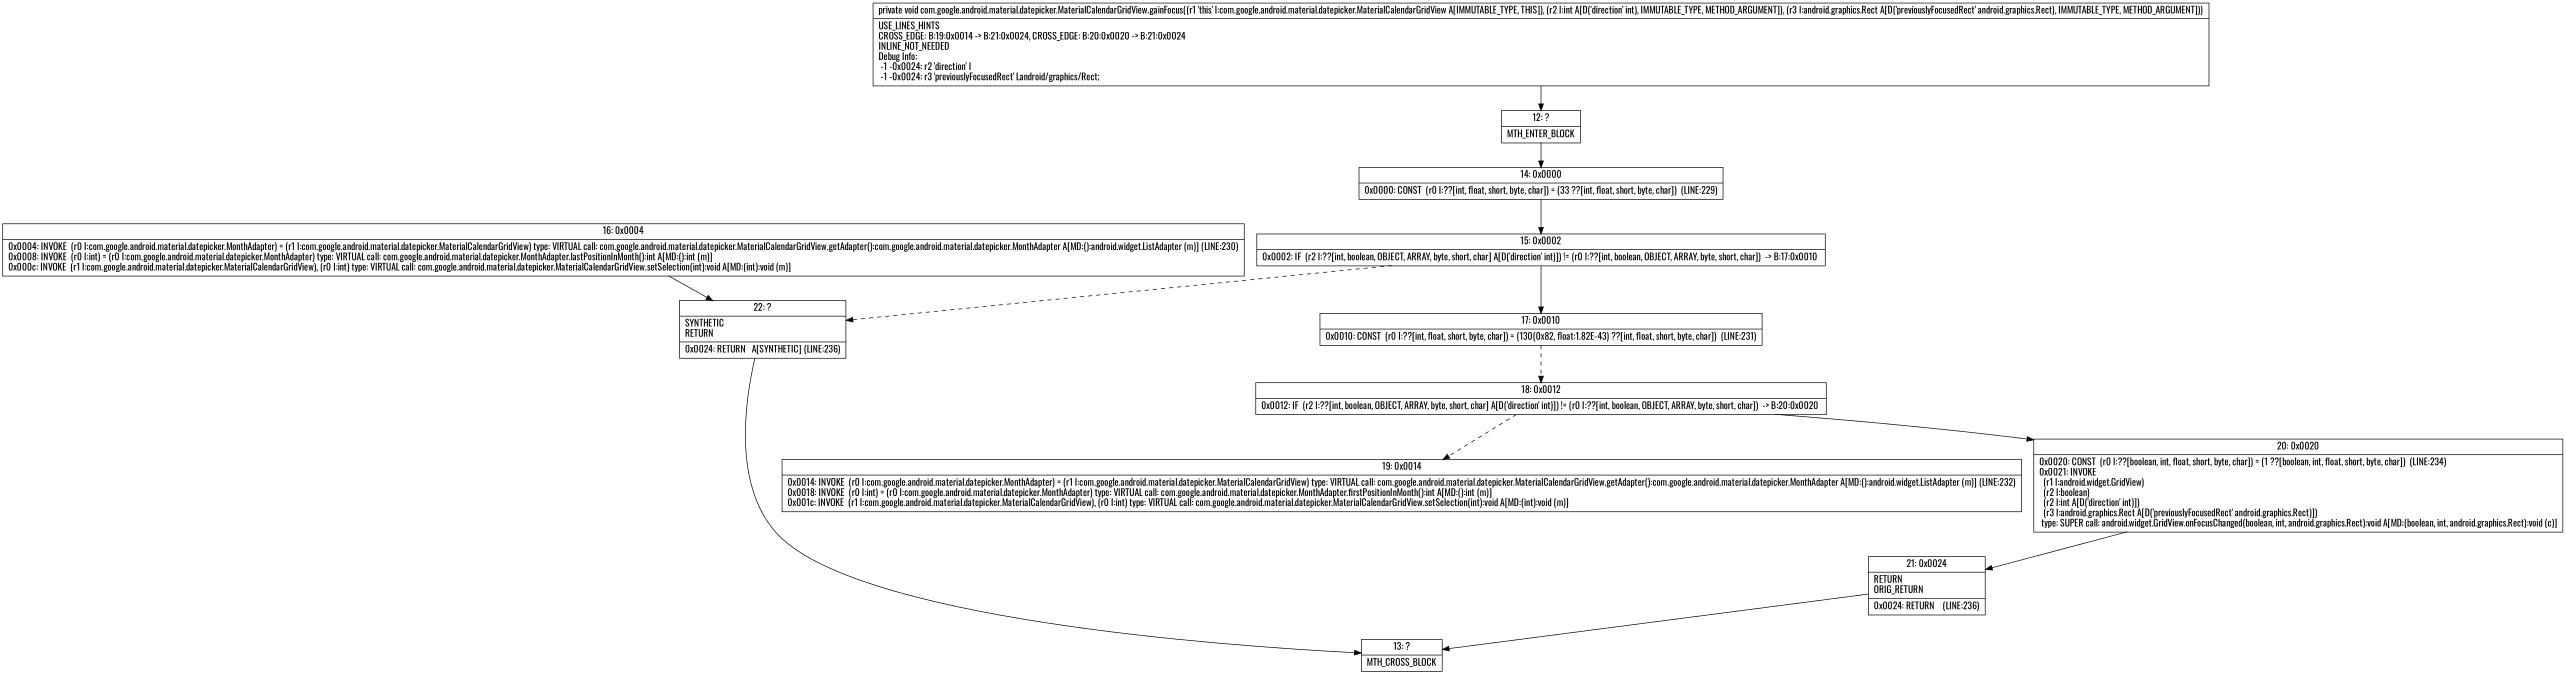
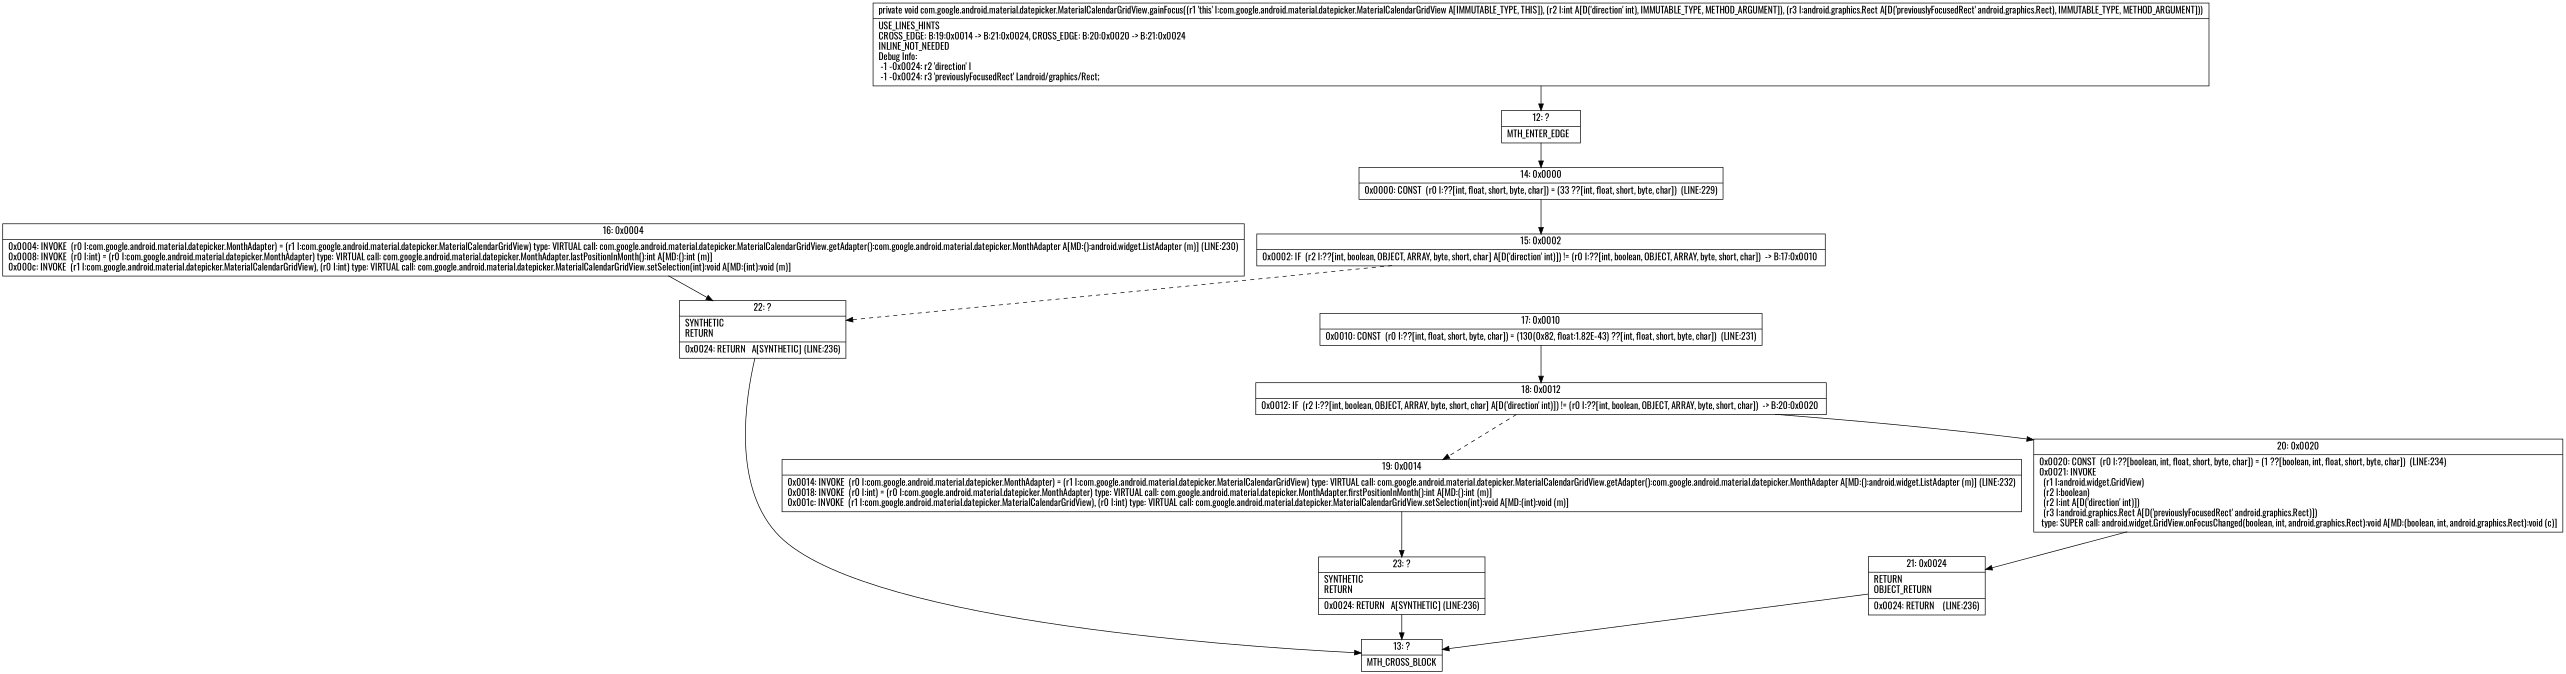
node "12: ?": text "MTH_ENTER_BLOCK" -> "MTH_ENTER_EDGE"
edge "15: 0x0002" -> "17: 0x0010": removed
edge "17: 0x0010" -> "18: 0x0012": style dashed -> solid
node "23: ?": added
node "21: 0x0024": text "ORIG_RETURN" -> "OBJECT_RETURN"
